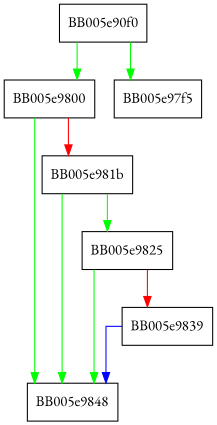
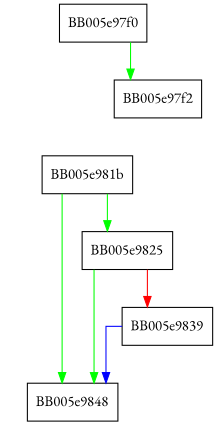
node "BB005e90f0": label "BB005e90f0" -> "BB005e97f0"
node "BB005e9800": removed
node "BB005e97f5": label "BB005e97f5" -> "BB005e97f2"
